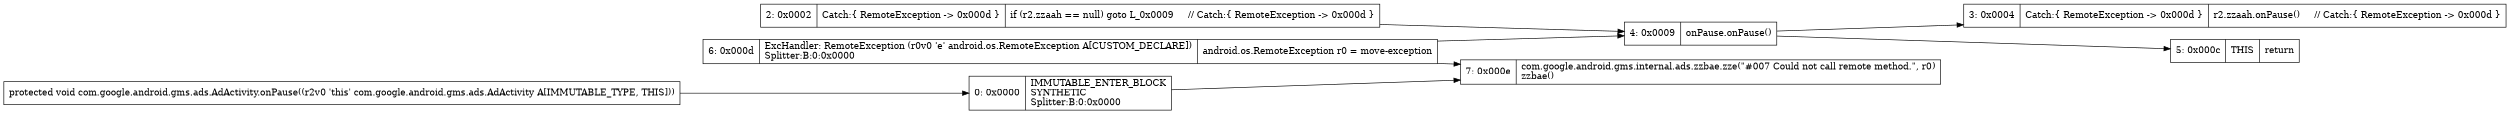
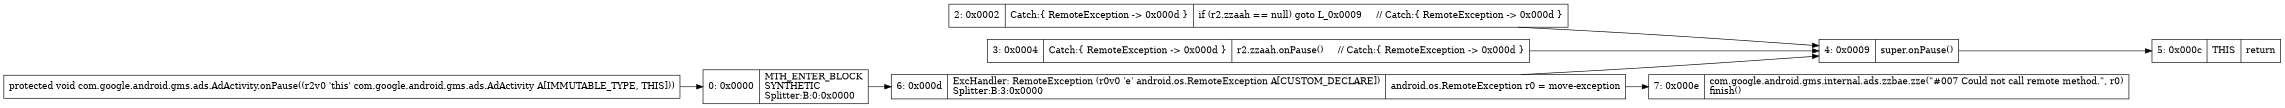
edge "4: 0x0009" -> "3: 0x0004": reversed
node "4: 0x0009": text "onPause.onPause()" -> "super.onPause()"
node "6: 0x000d": text "Splitter:B:0:0x0000" -> "Splitter:B:3:0x0000"
node "7: 0x000e": text "zzbae()" -> "finish()"
node "0: 0x0000": text "IMMUTABLE_ENTER_BLOCK" -> "MTH_ENTER_BLOCK"
edge "0: 0x0000" -> "7: 0x000e": now "0: 0x0000" -> "6: 0x000d"
